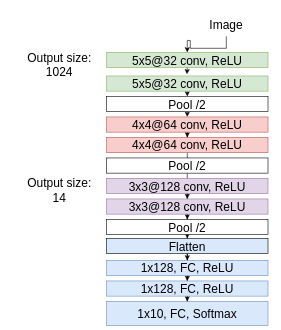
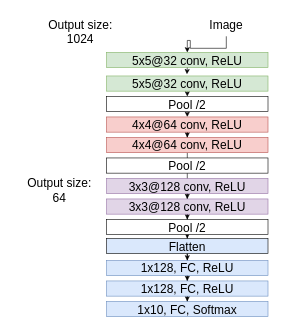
node "Output size: 1024": moved (59, 65) -> (80, 32)
node "Output size: 14": label "Output size: 14" -> "Output size: 64"
node "1x10, FC, Softmax": size 161x24 -> 161x15
